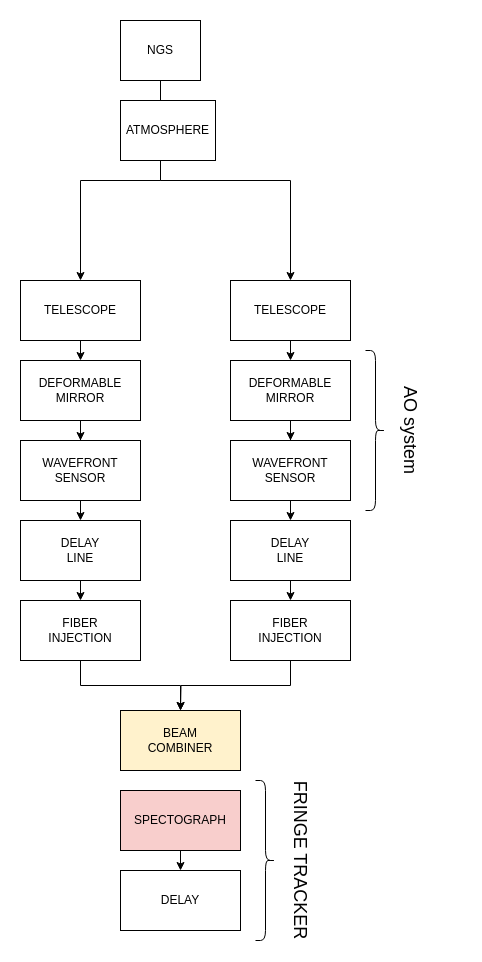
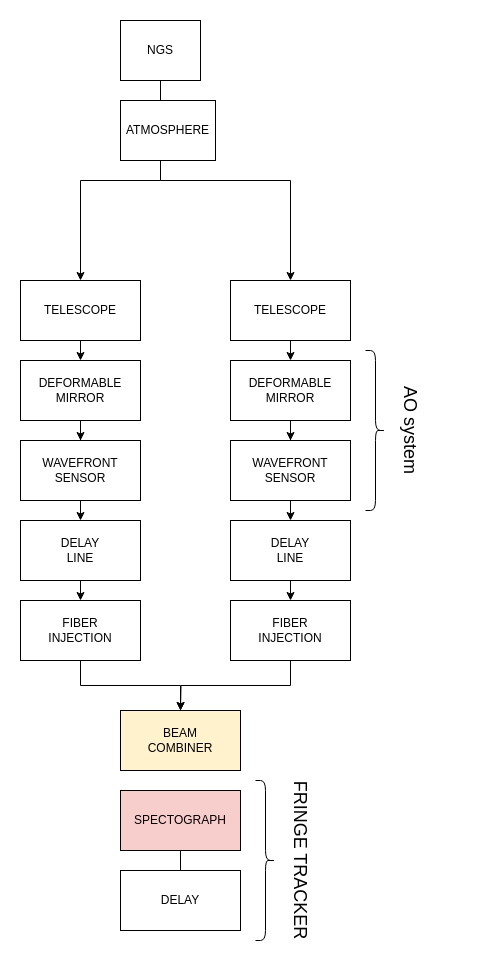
edge "SPECTOGRAPH" -> "DELAY": arrowhead classic -> none
